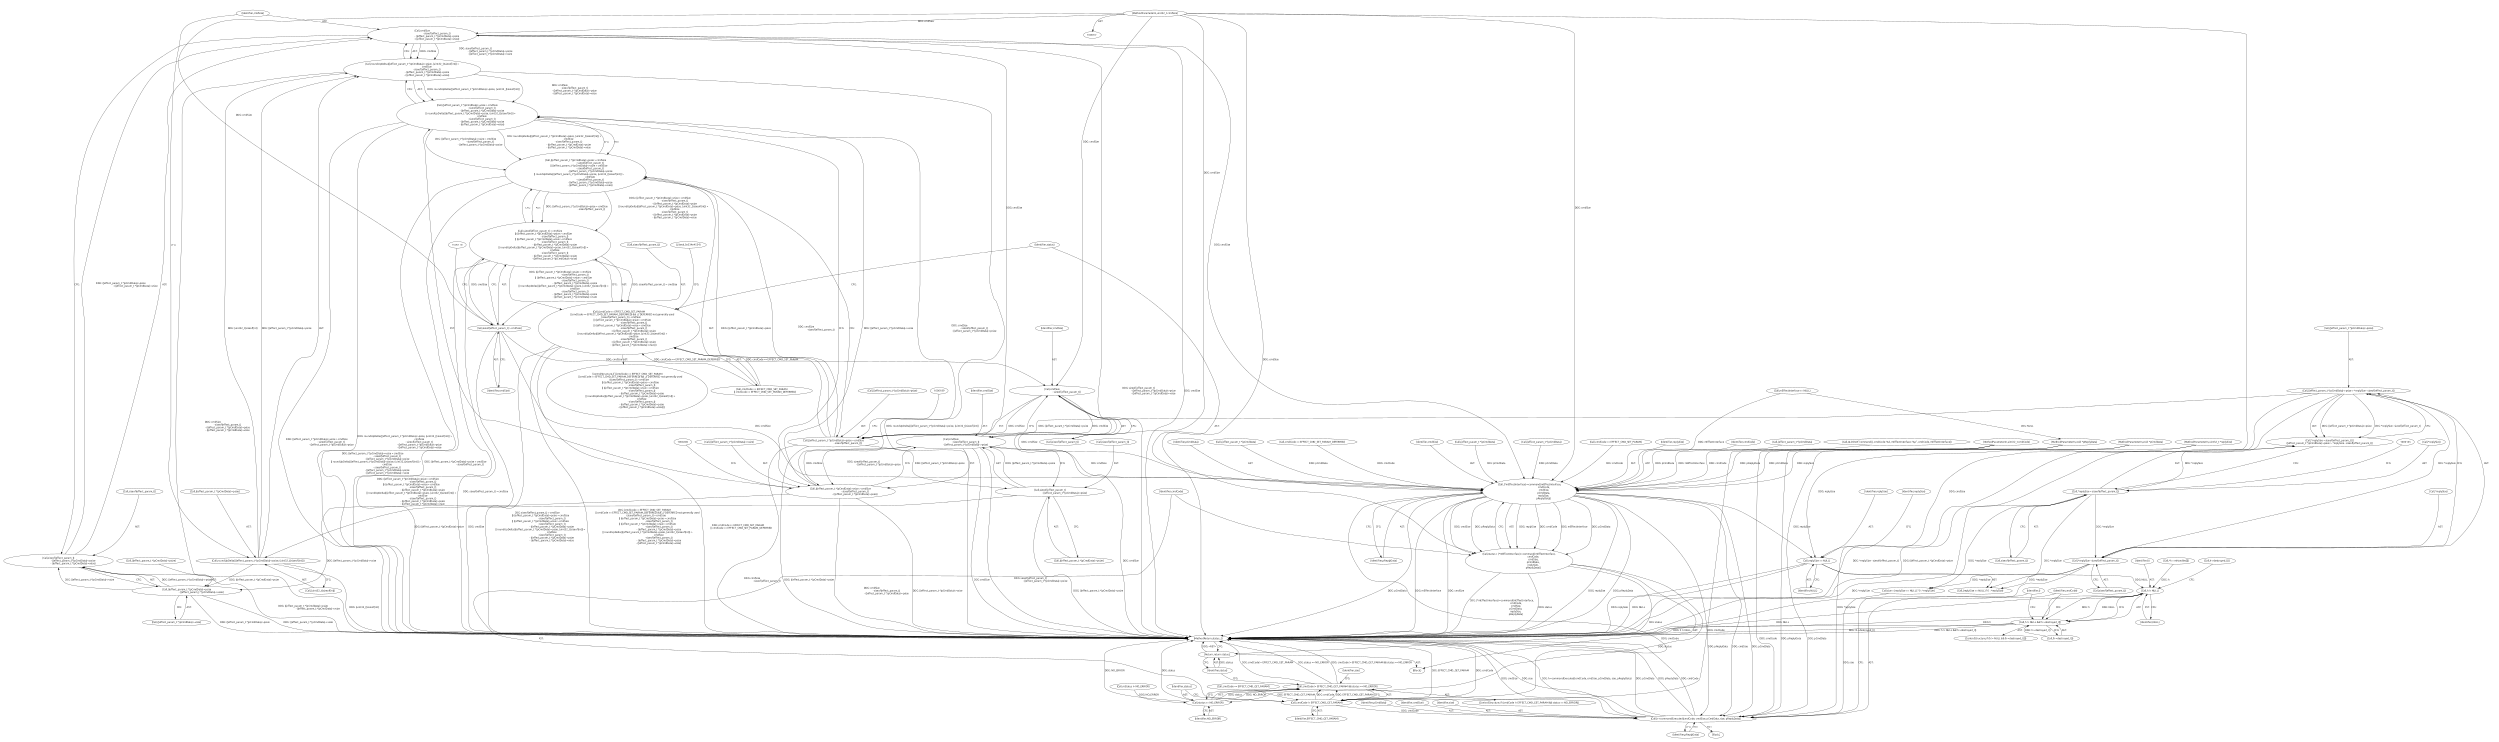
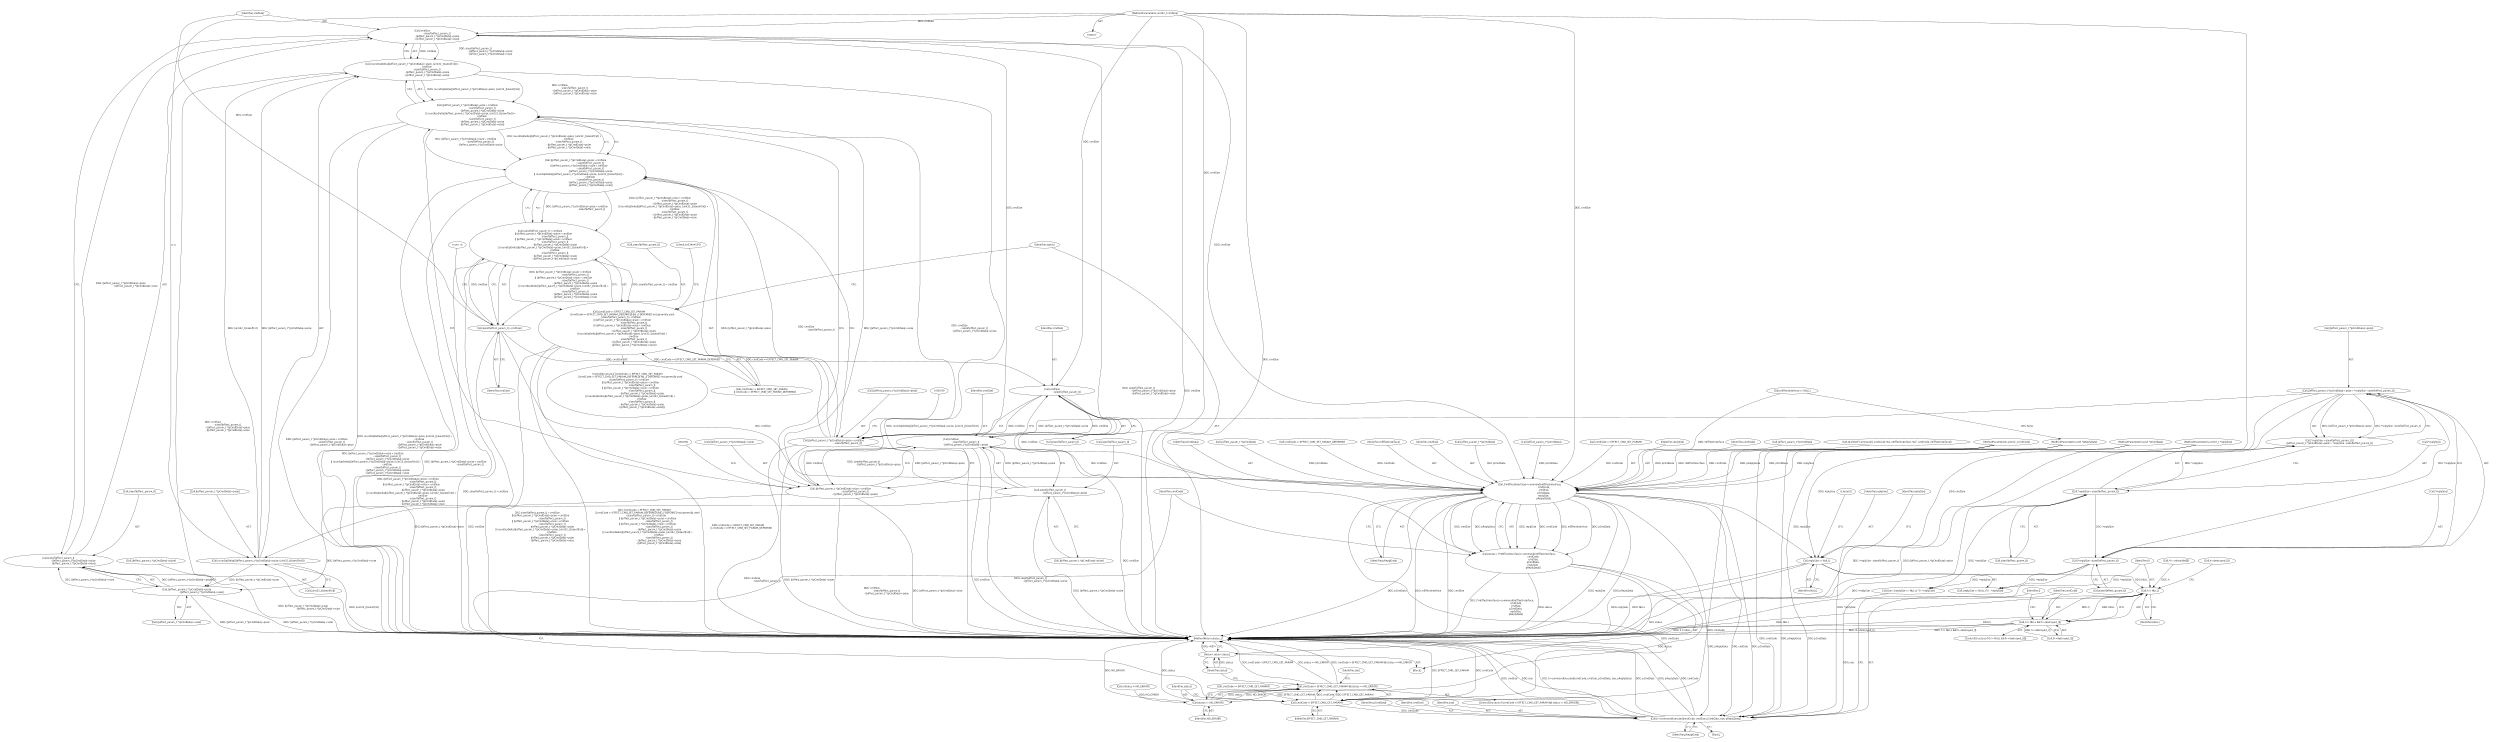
node "(Identifier,mEffectInterface)": added
node "1000145": removed
node "(Literal,0)": added
edge "(Call,*replySize < sizeof(effect_param_t))" -> "(Call,(replySize == NULL) ? 0 : *replySize)": now "(Identifier,h)" -> "(Call,(replySize == NULL) ? 0 : *replySize)"
edge "(Call,cmdCode != EFFECT_CMD_GET_PARAM && status == NO_ERROR)" -> "(Call,cmdCode != EFFECT_CMD_GET_PARAM)": removed, label "CFG:"
